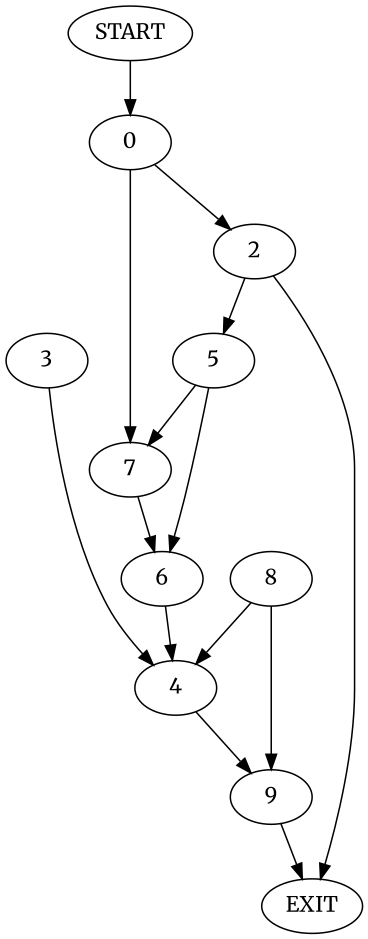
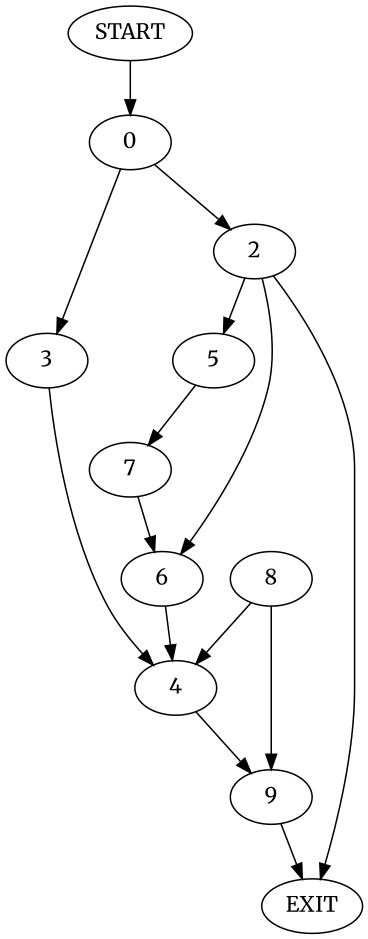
edge "0" -> "7": now "0" -> "3"
edge "5" -> "6": now "2" -> "6"
